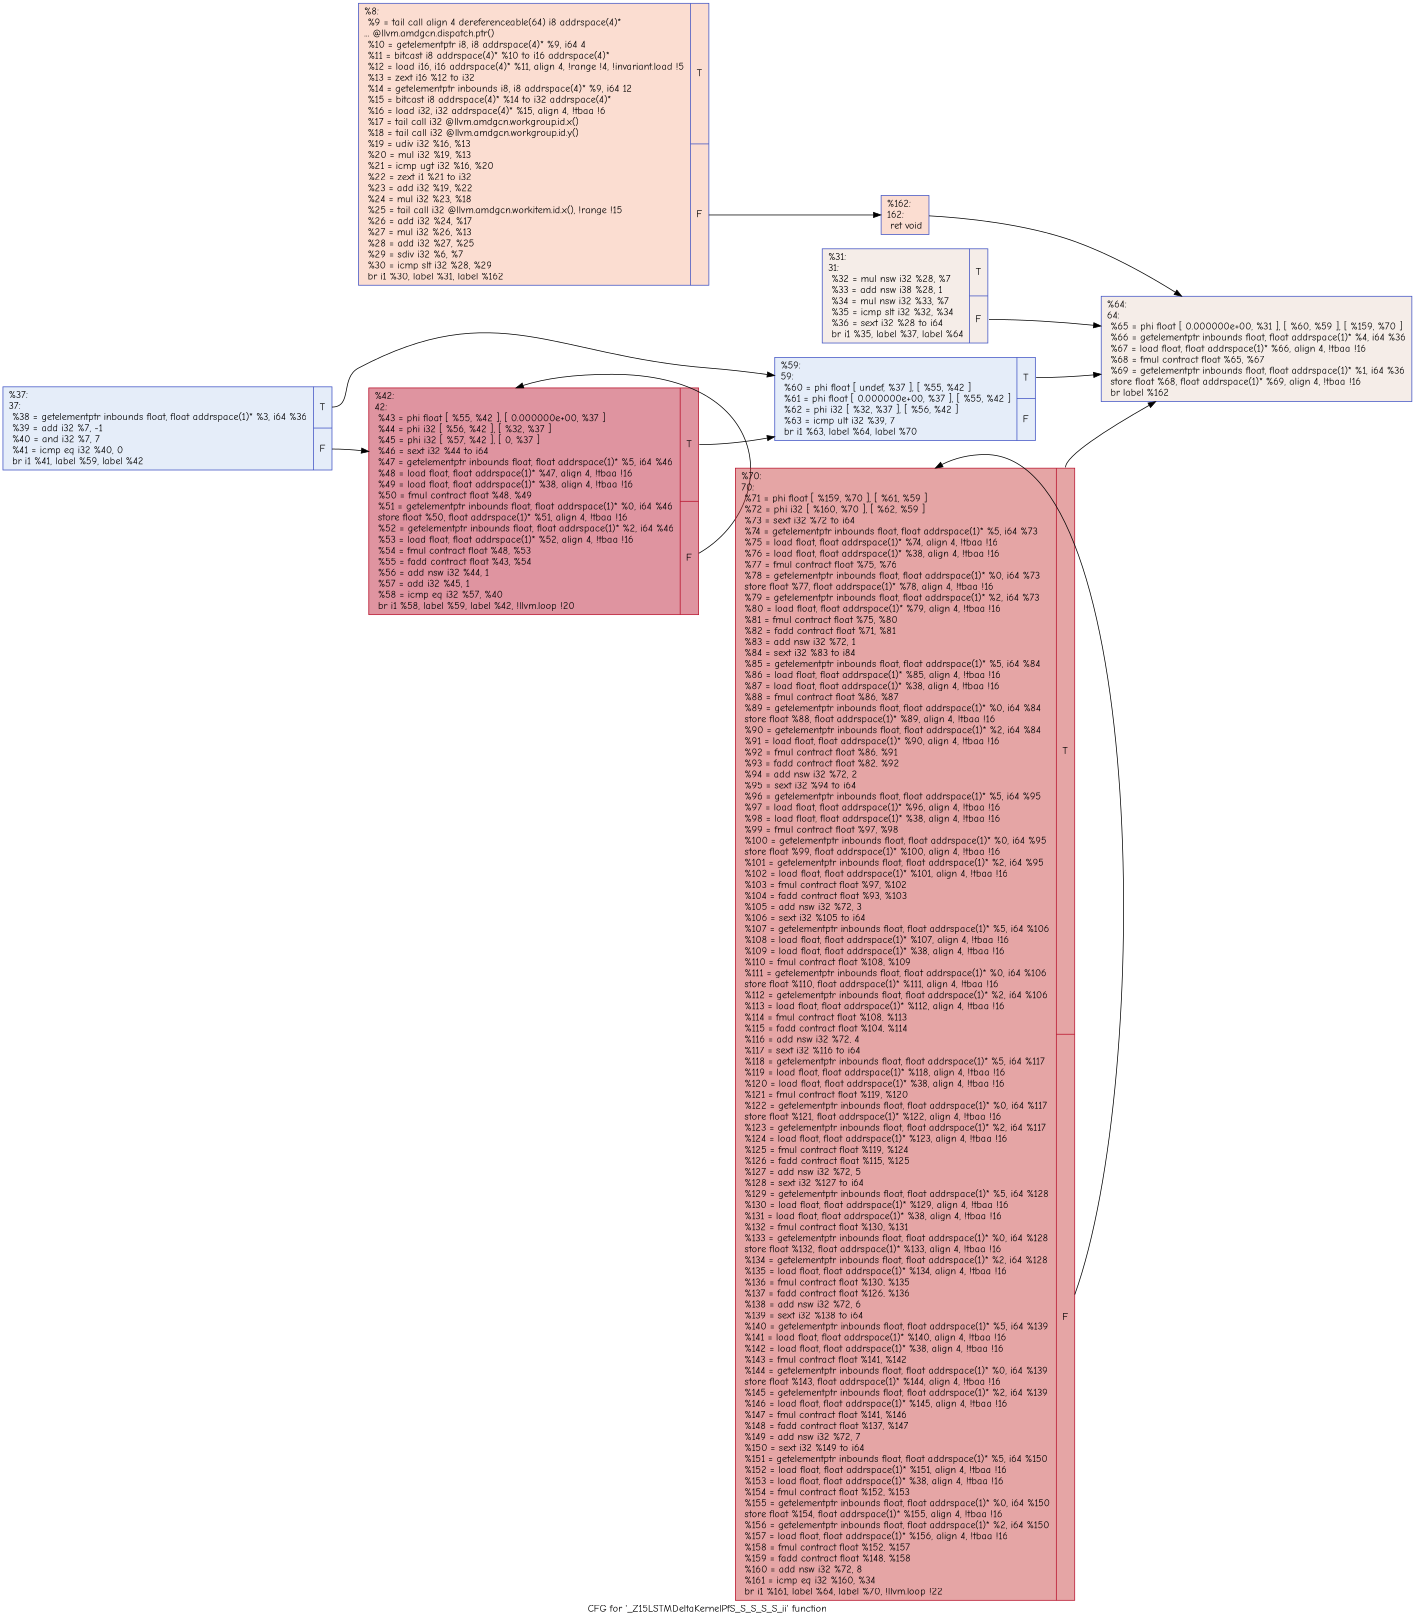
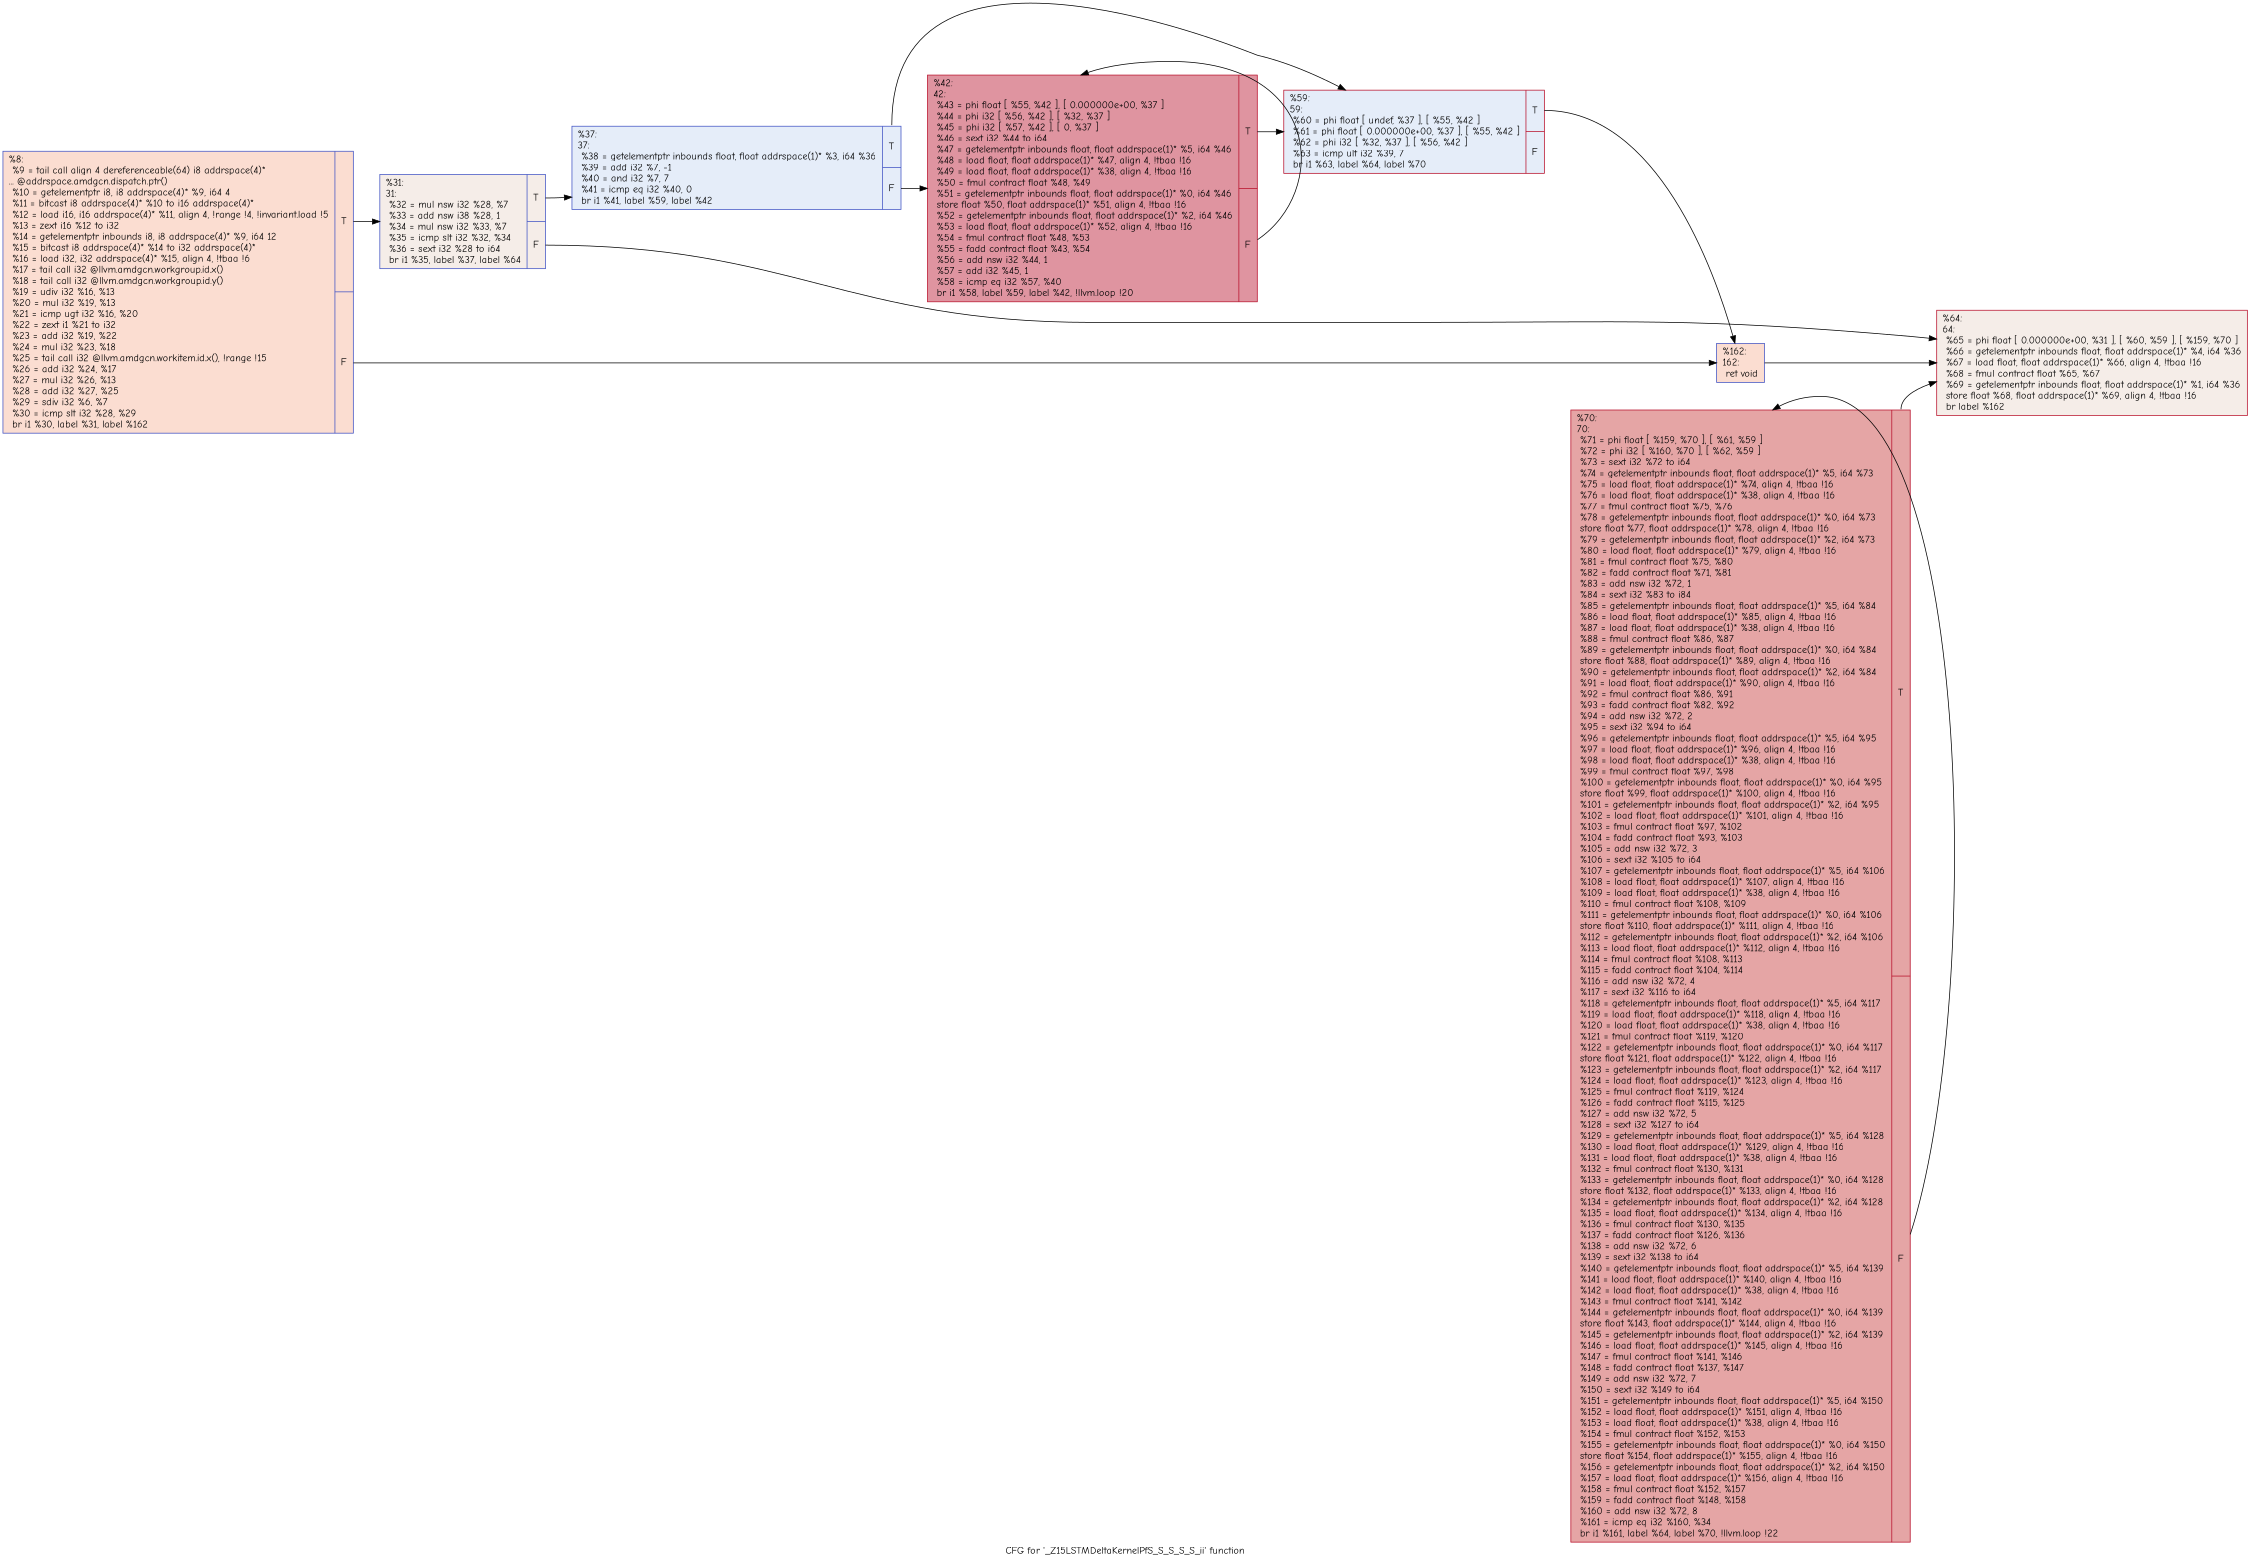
node "%8:": text "... @llvm.amdgcn.dispatch.ptr()" -> "... @addrspace.amdgcn.dispatch.ptr()"
edge "%31:" -> "%37:": added
edge "%8:" -> "%31:": added
node "%64:": color #3d50c3ff -> #b70d28ff
edge "%59:" -> "%64:": now "%59:" -> "%162:"
node "%59:": color #3d50c3ff -> #b70d28ff
